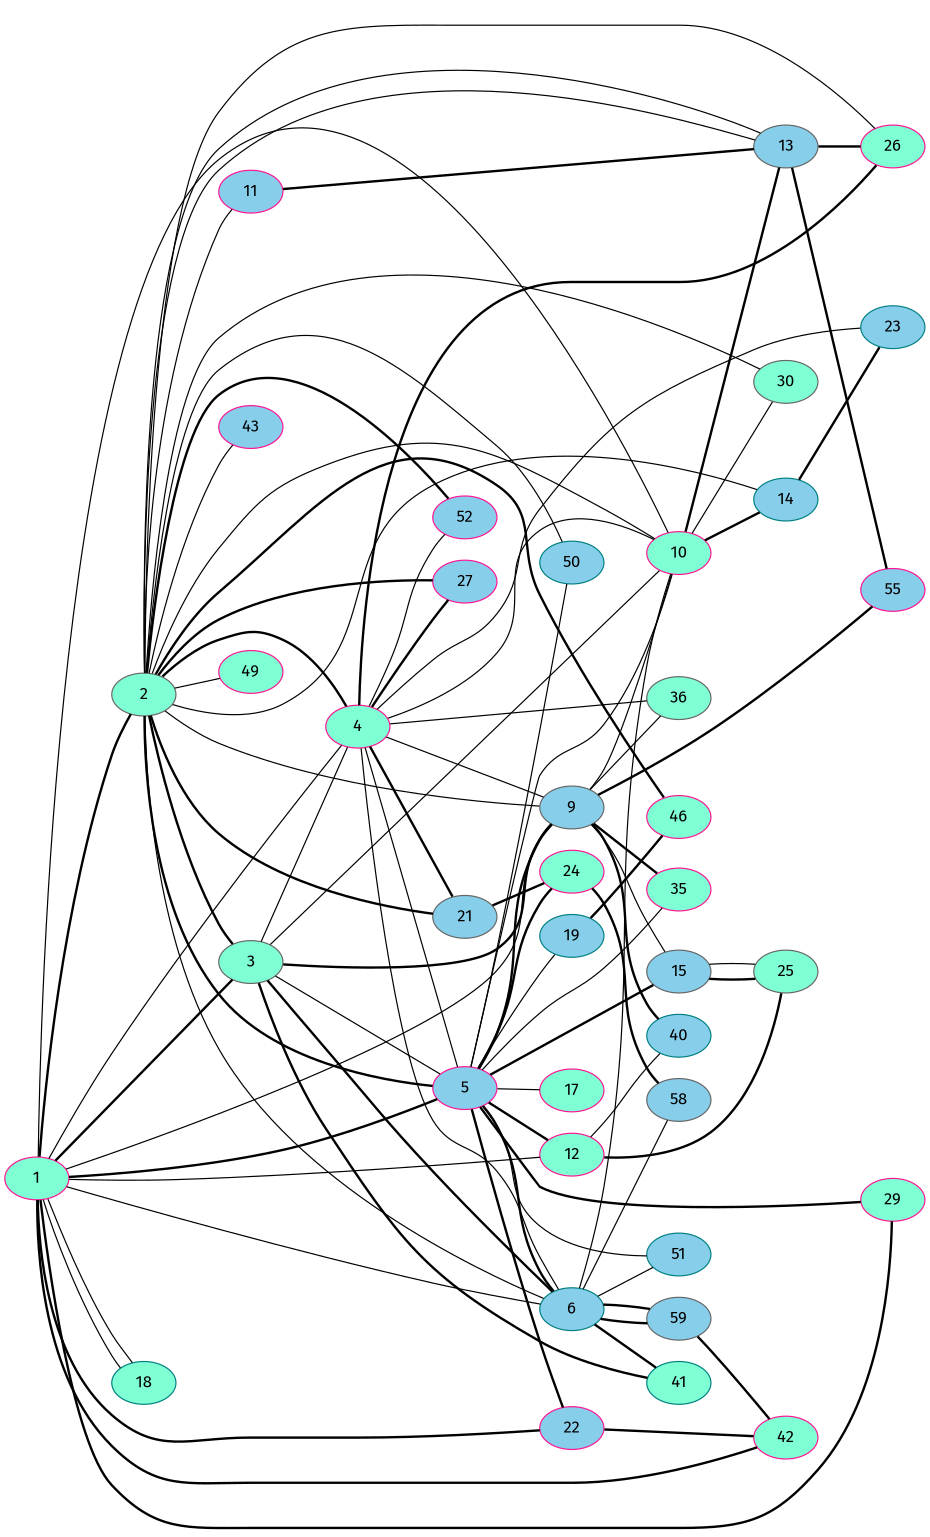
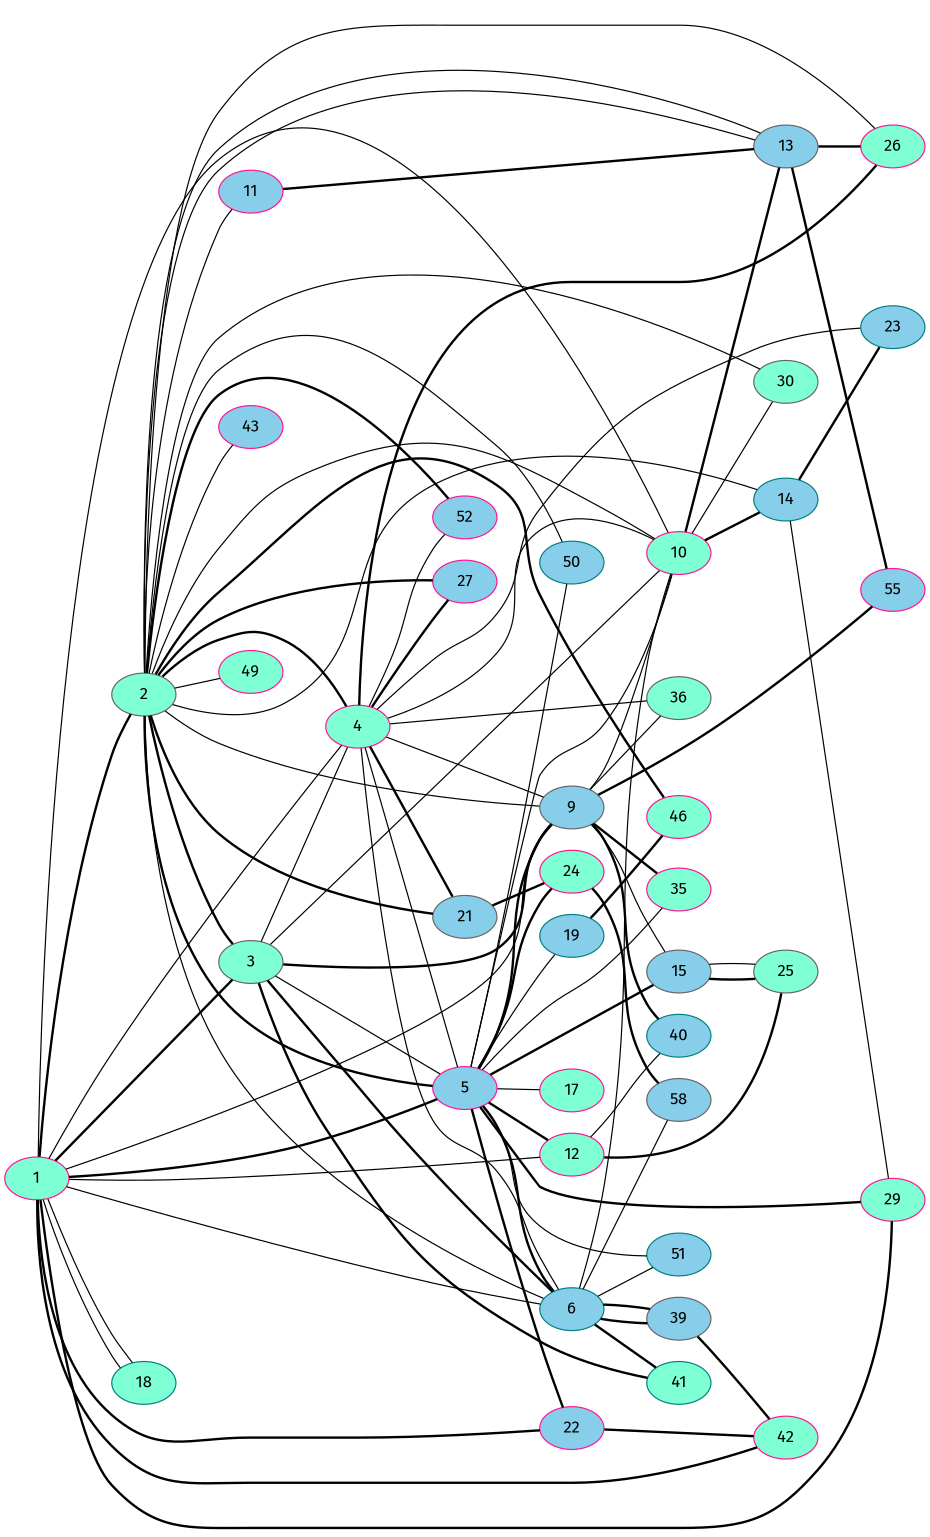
edge "14" -- "29": added
node "59": label "59" -> "39"
